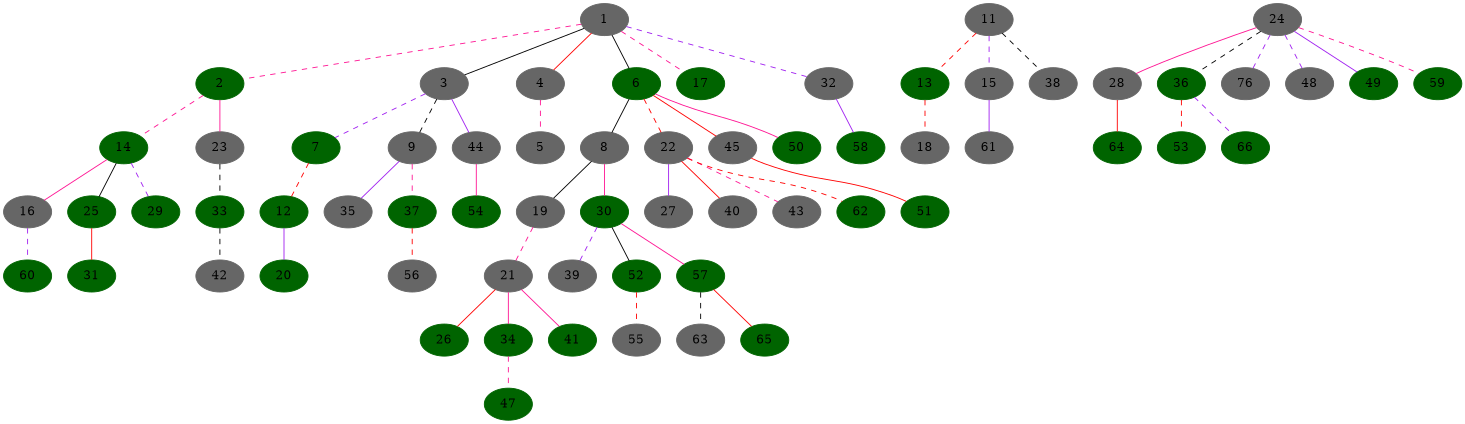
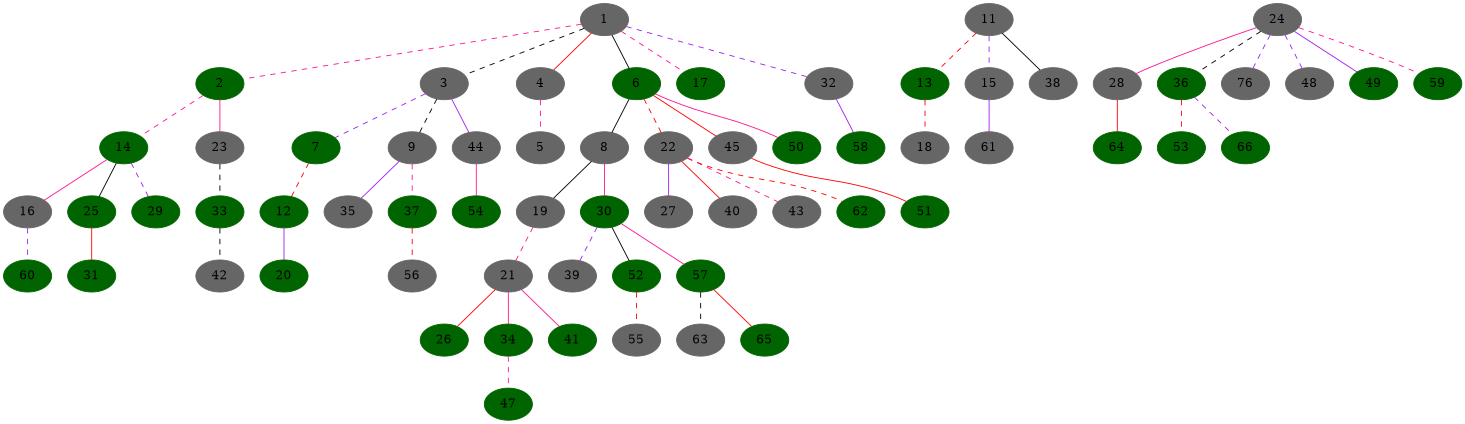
edge "1" -- "3": style solid -> dashed
edge "11" -- "38": style dashed -> solid
